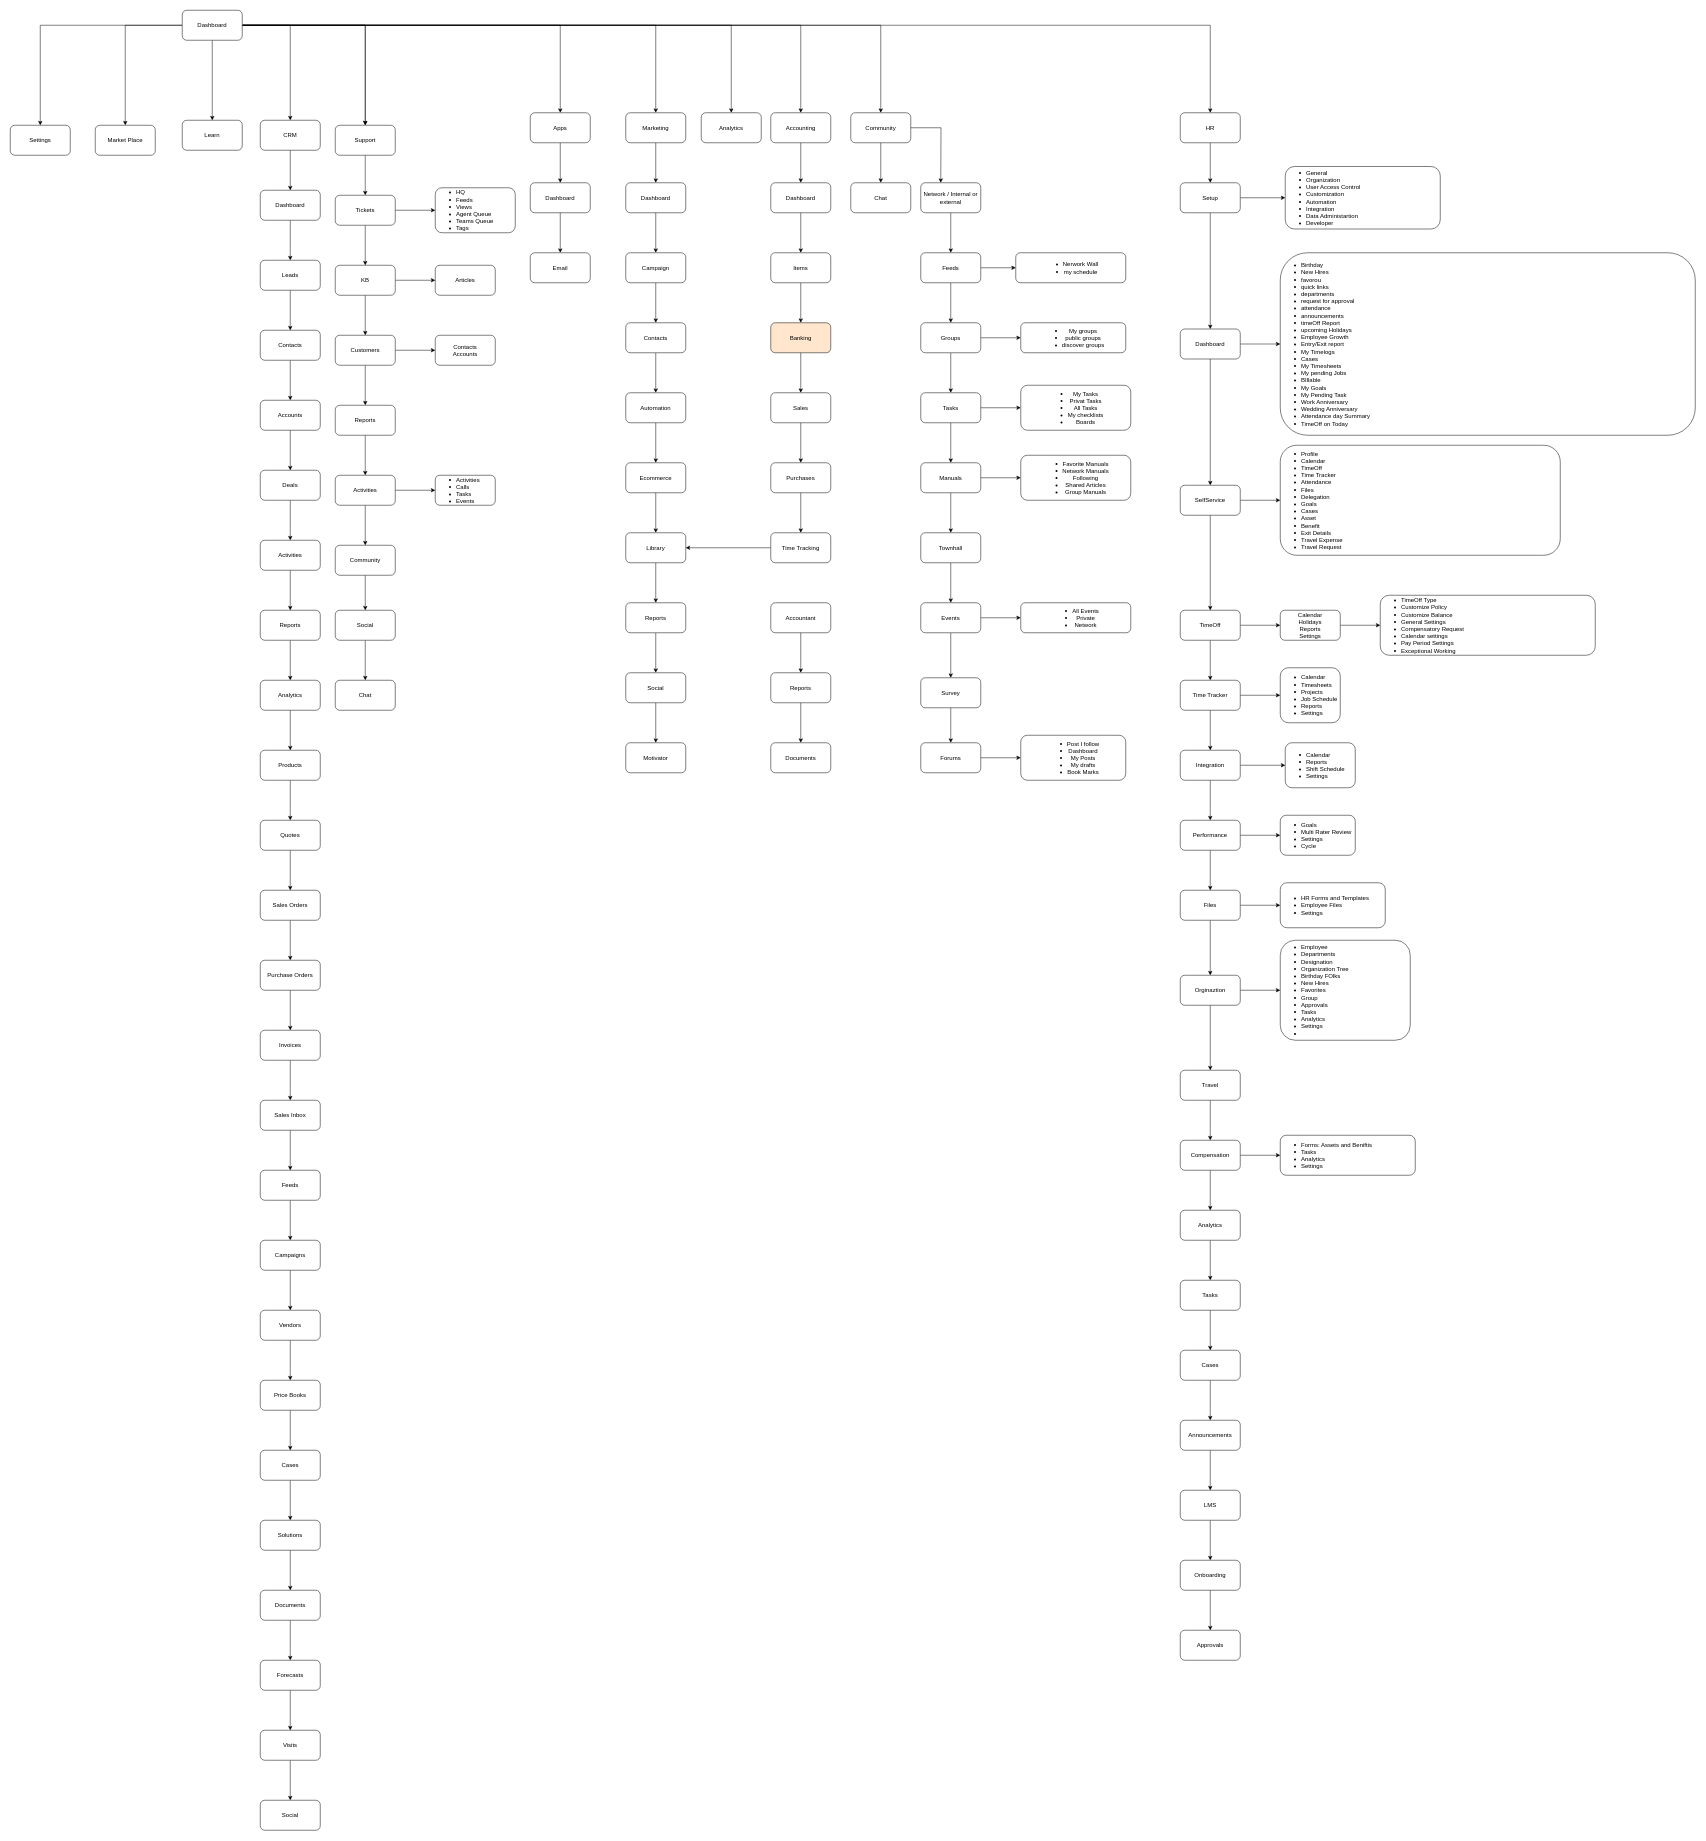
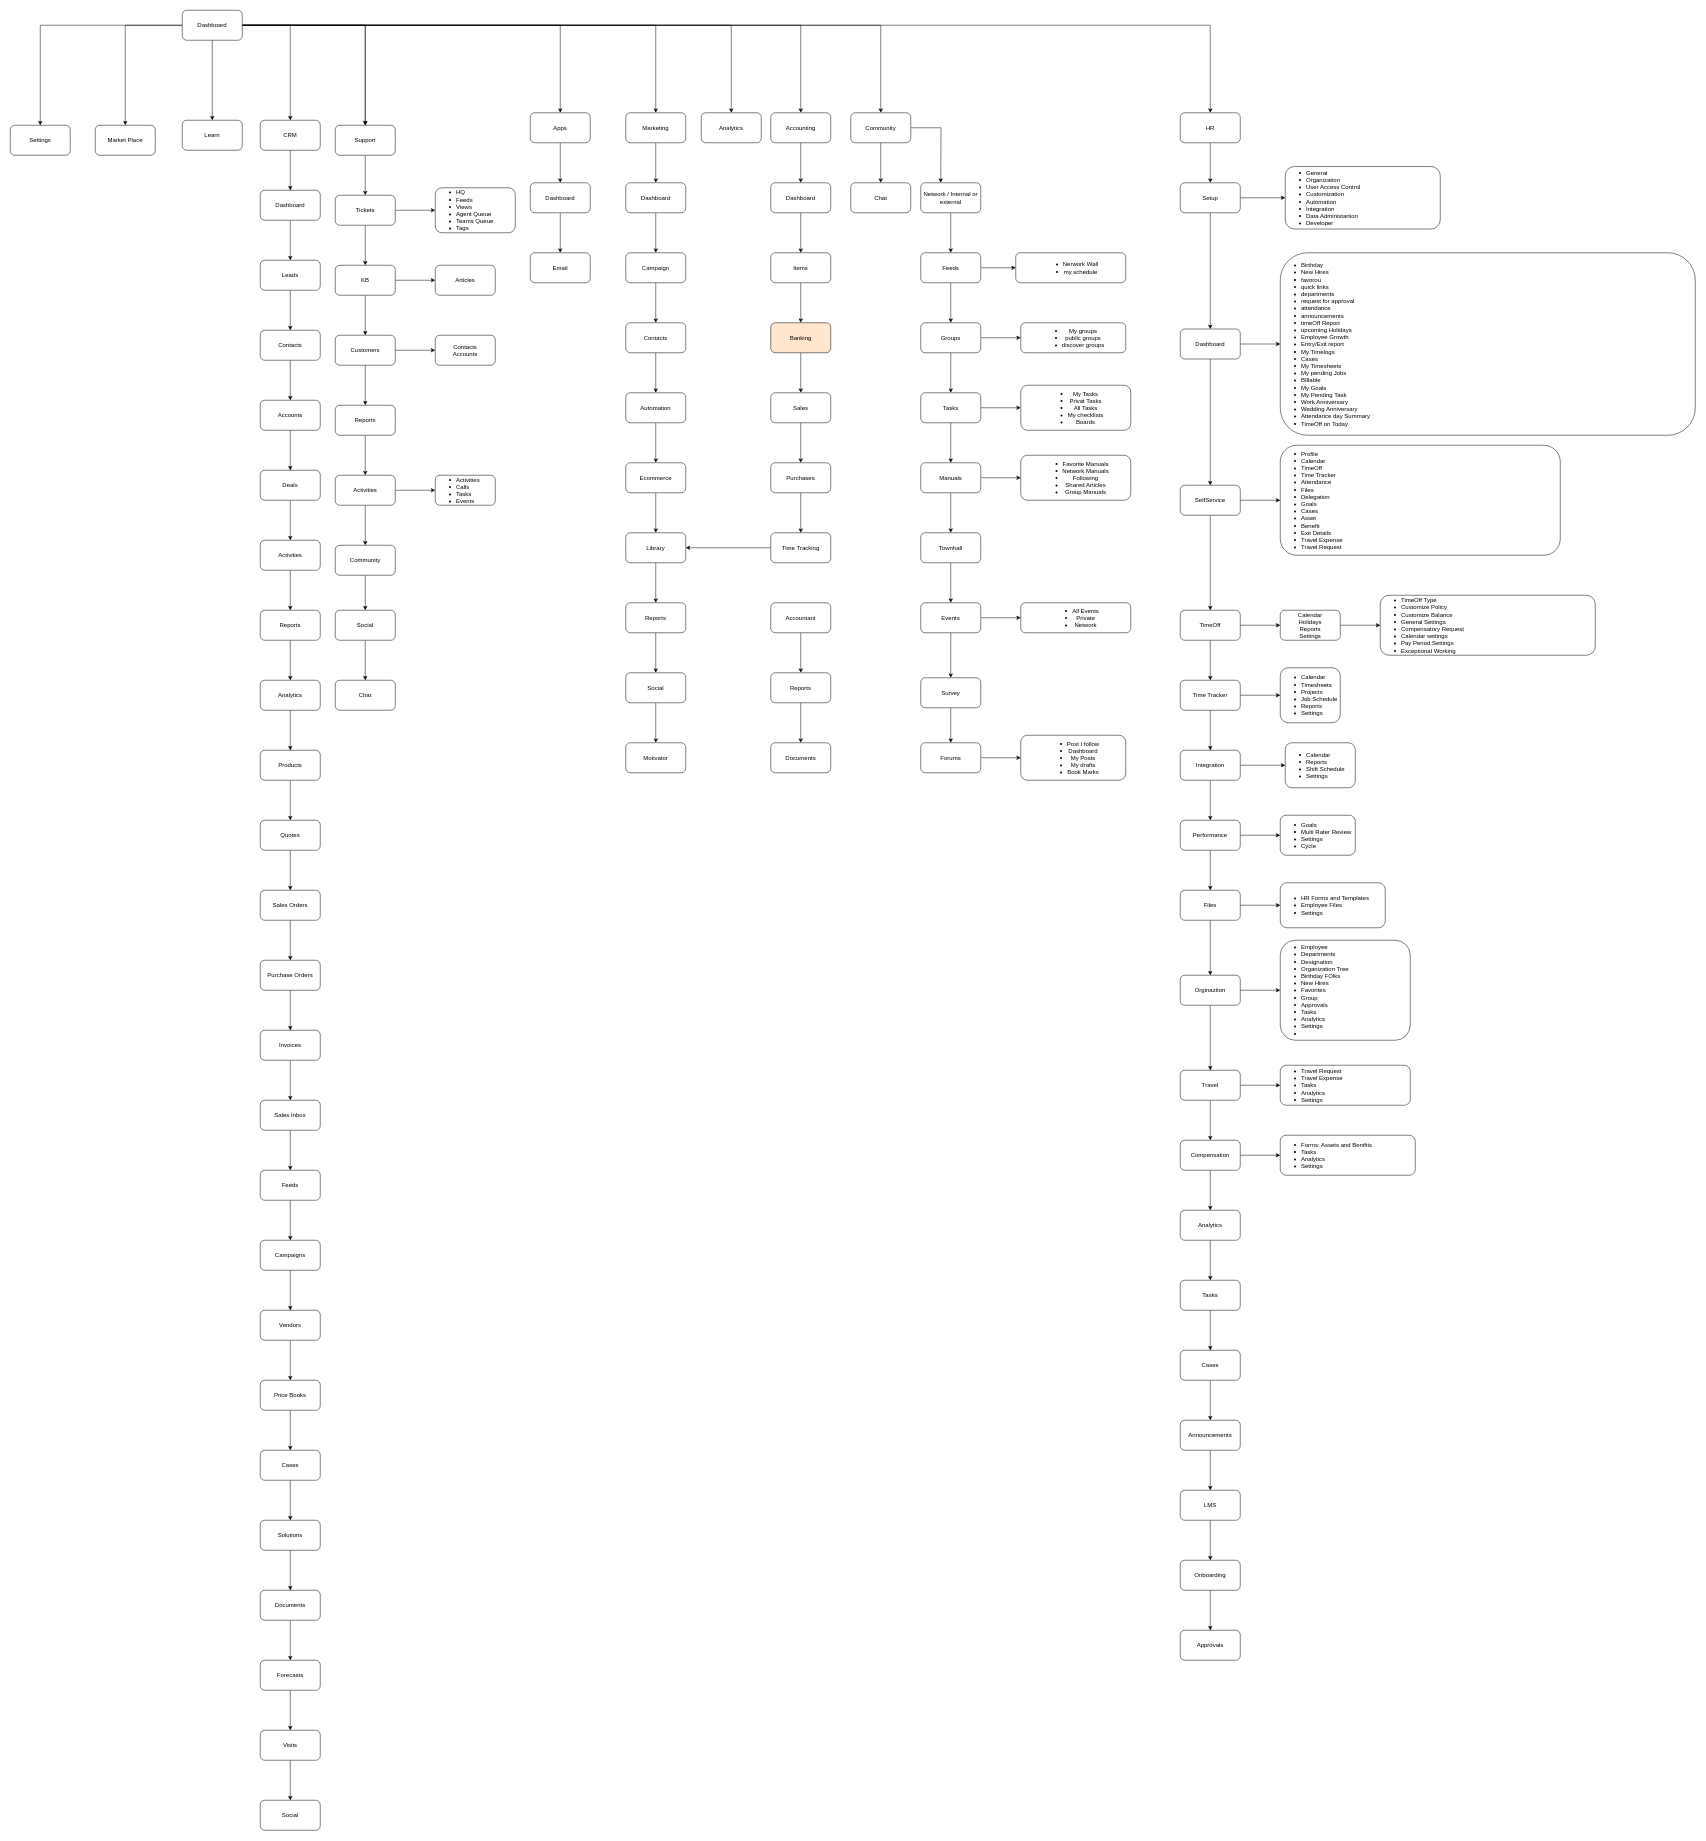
edge "Travel" -> "Travel Request Travel Expense Tasks Analytics Settings": added
node "Travel Request Travel Expense Tasks Analytics Settings": added
